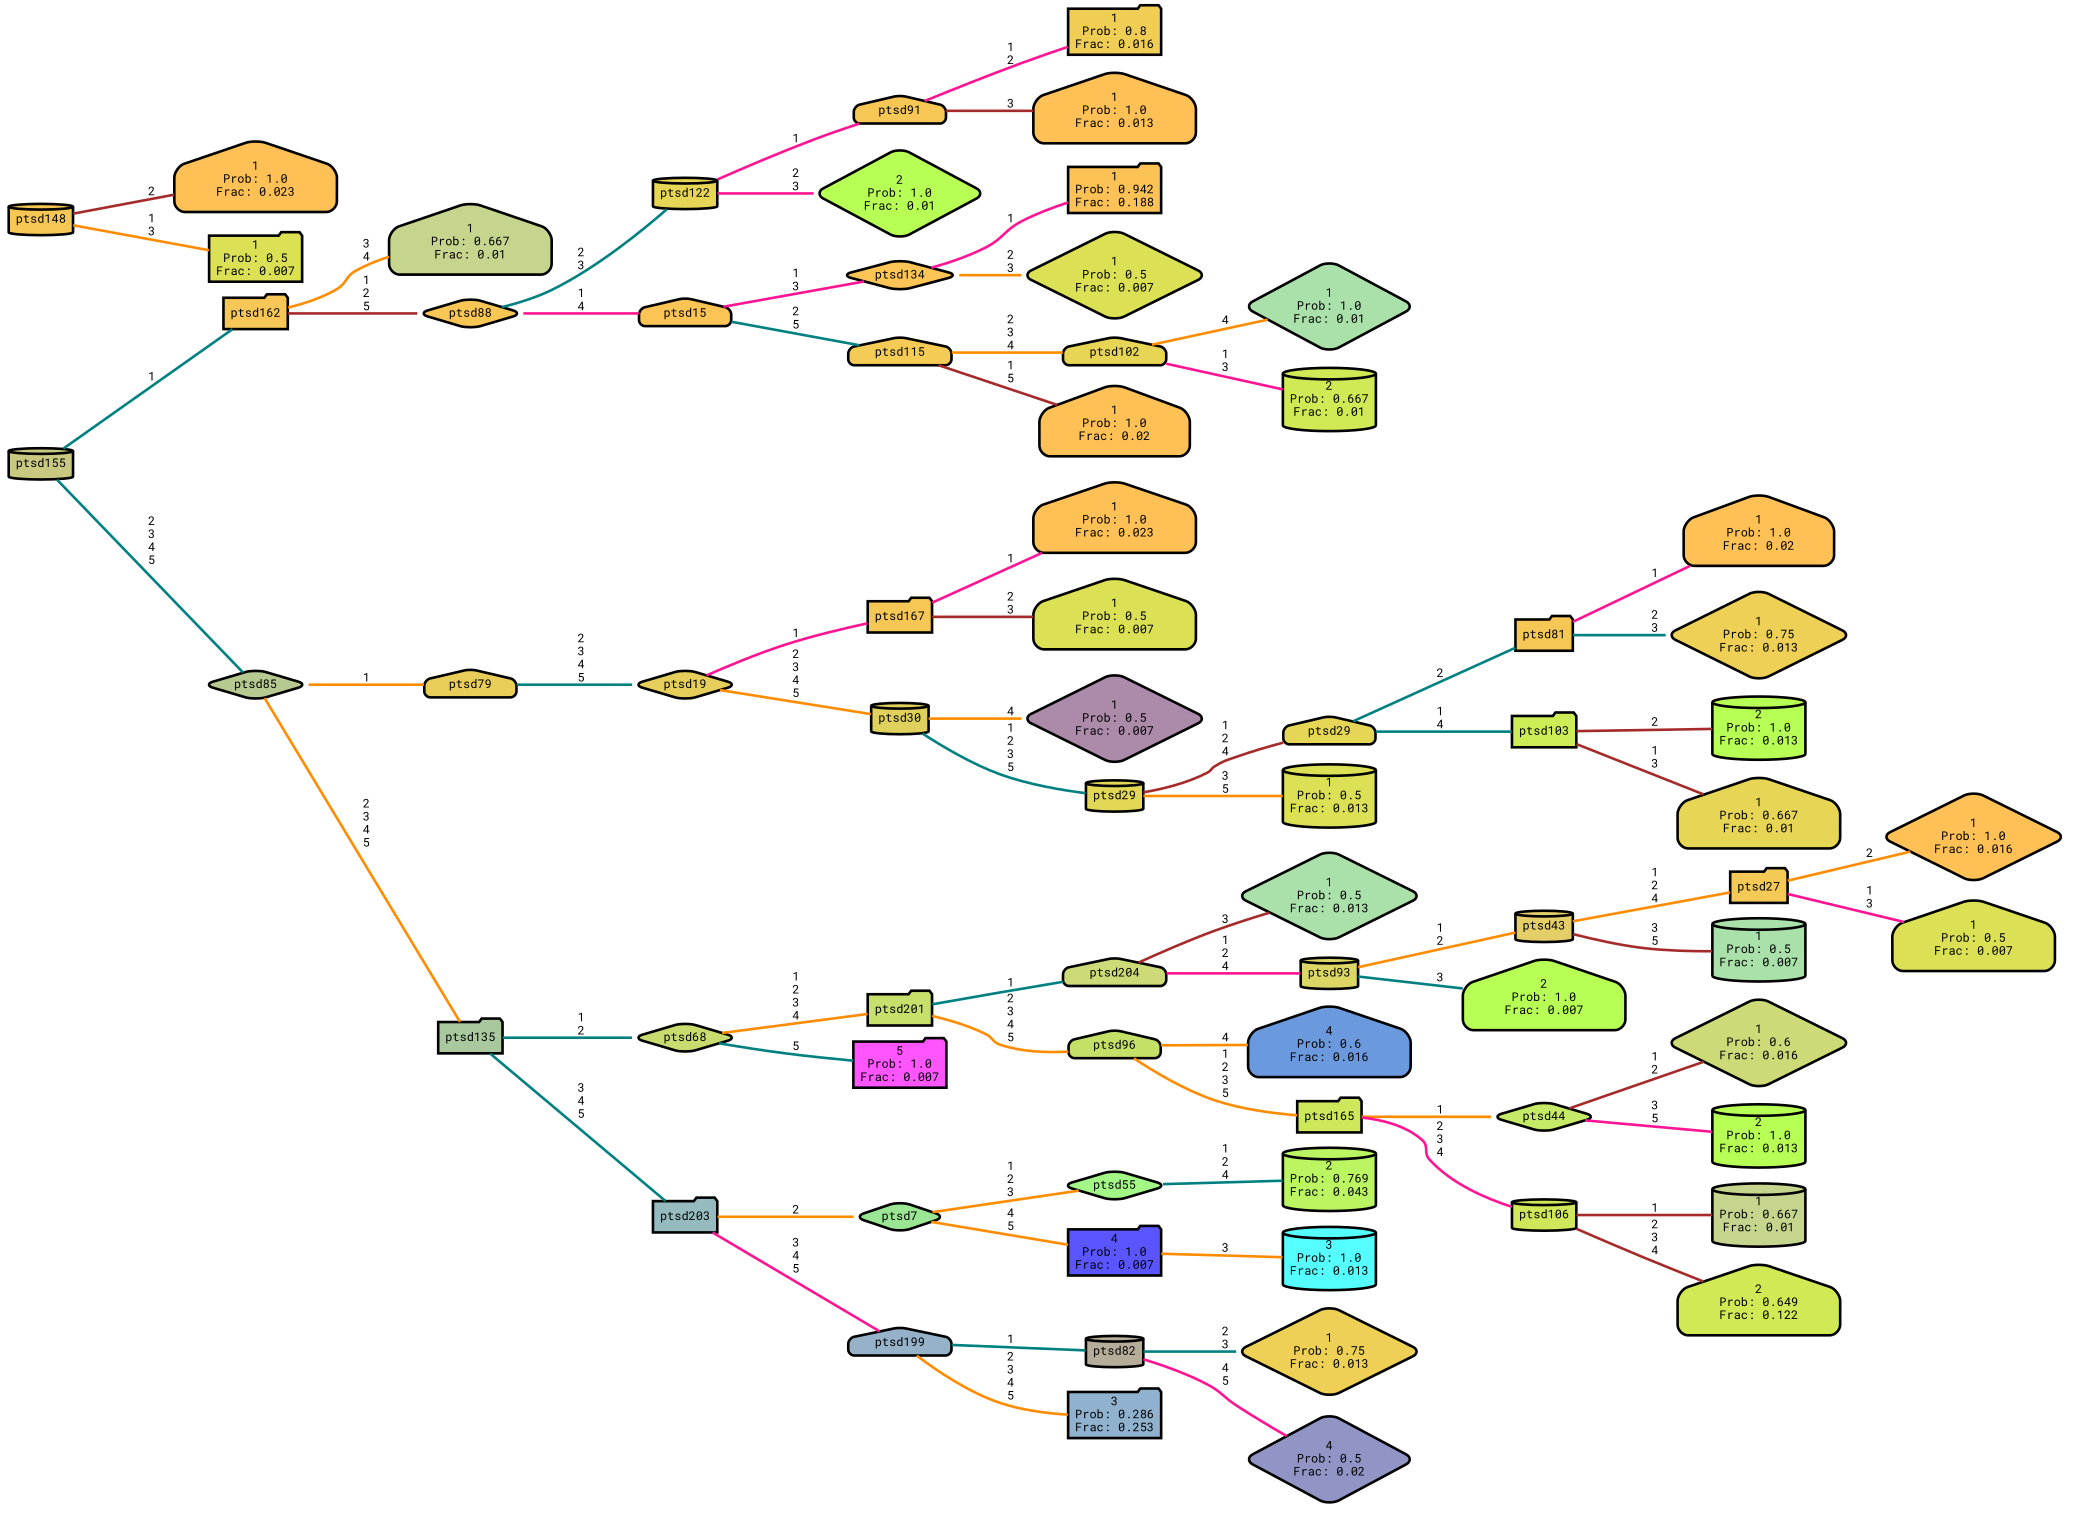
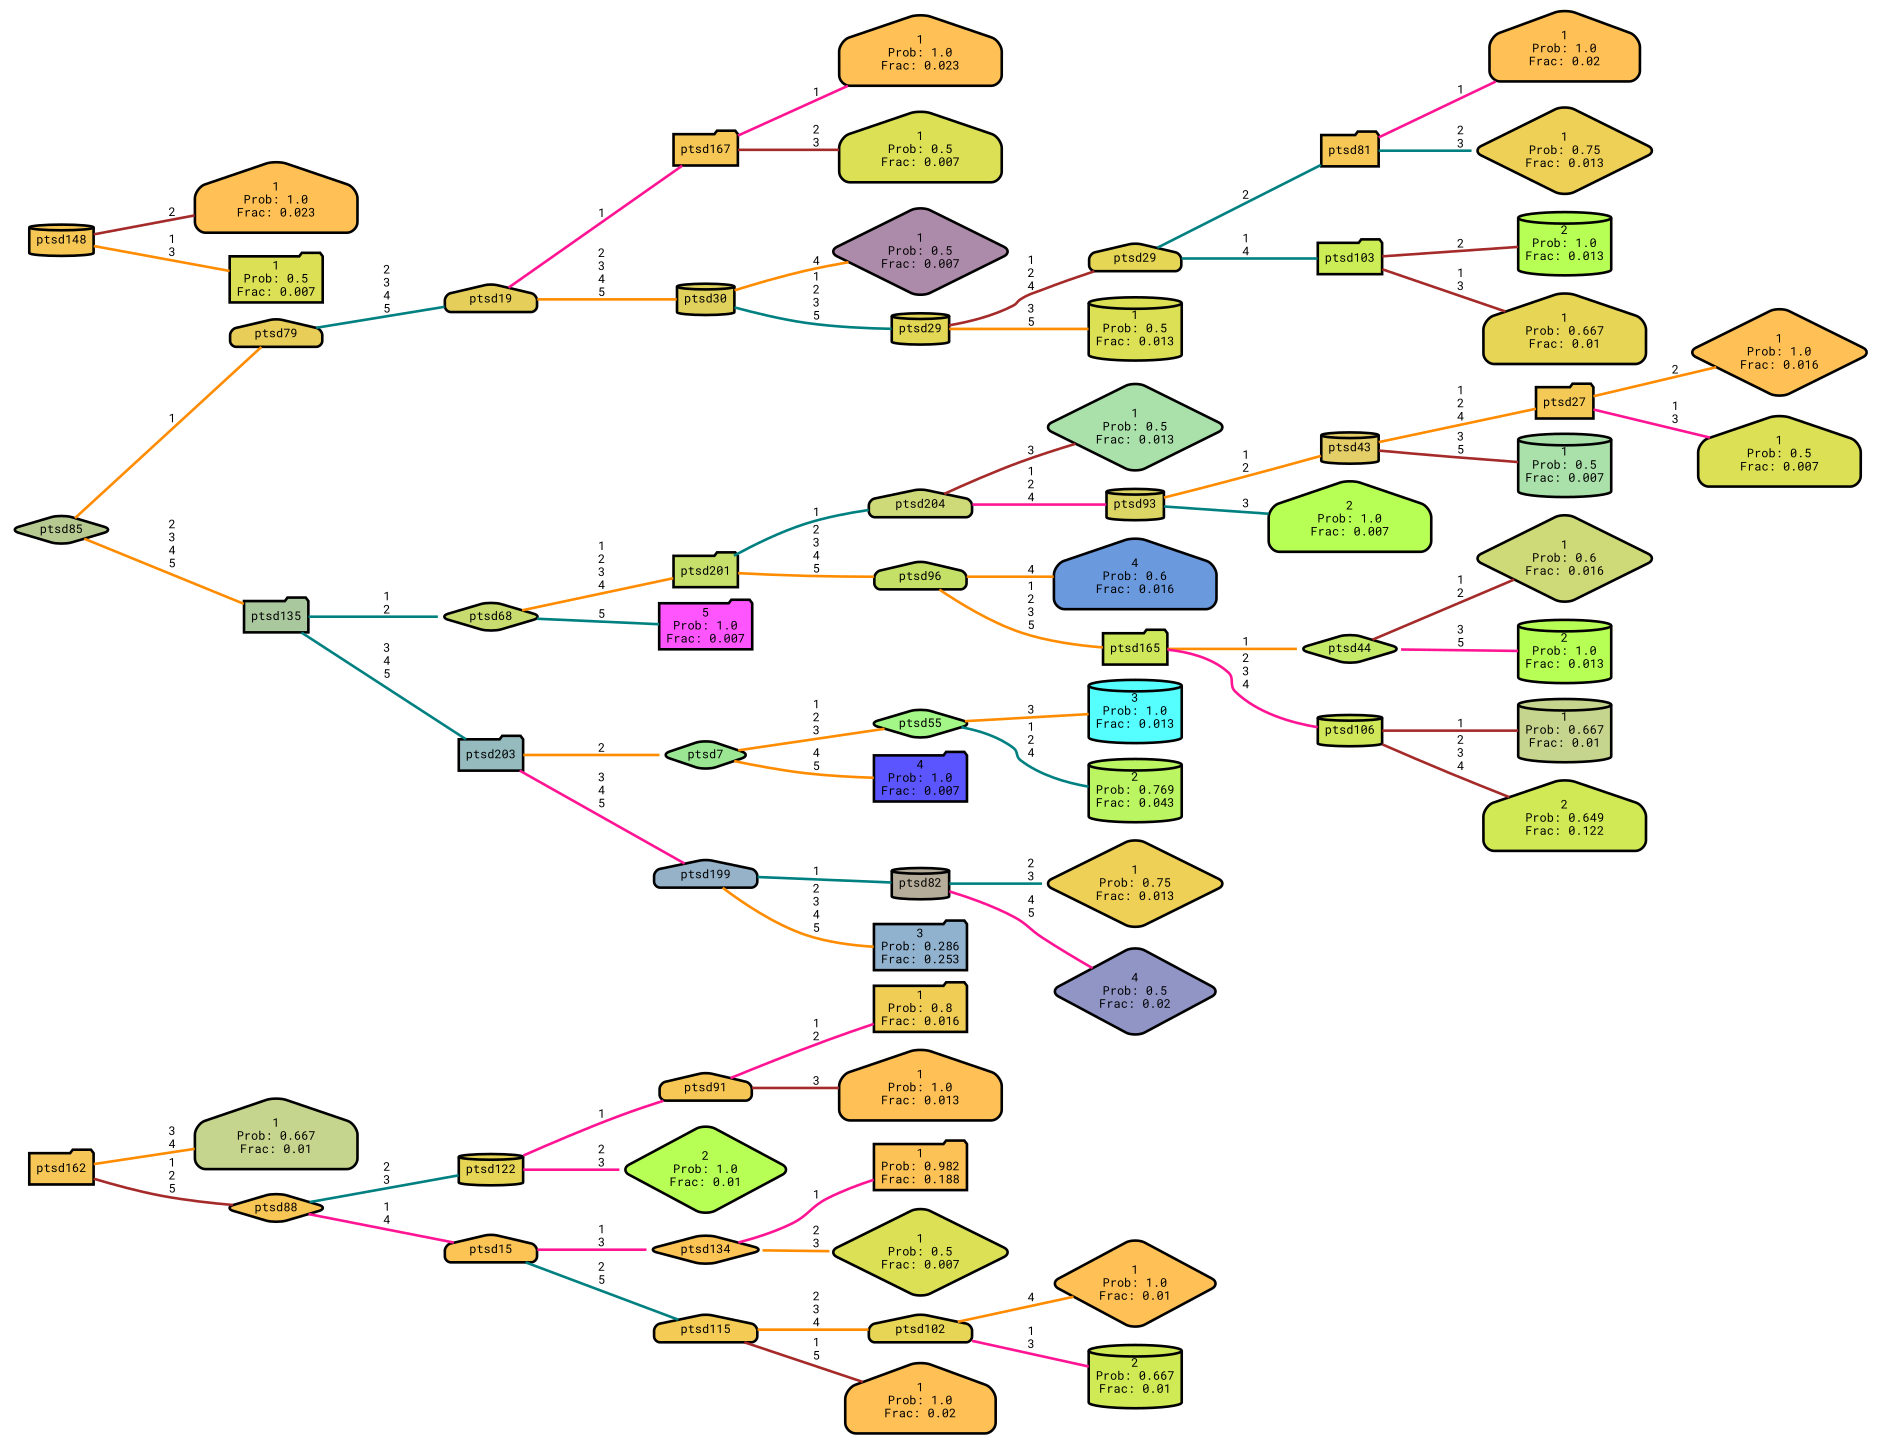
node "1 Prob: 0.942 Frac: 0.188": label "1 Prob: 0.942 Frac: 0.188" -> "1 Prob: 0.982 Frac: 0.188"
node "1 Prob: 1.0 Frac: 0.01": fillcolor #aae0aa -> #ffc155
node "ptsd155": removed
node "ptsd19": shape diamond -> house
edge "4 Prob: 1.0 Frac: 0.007" -- "3 Prob: 1.0 Frac: 0.013": now "ptsd55" -- "3 Prob: 1.0 Frac: 0.013"
